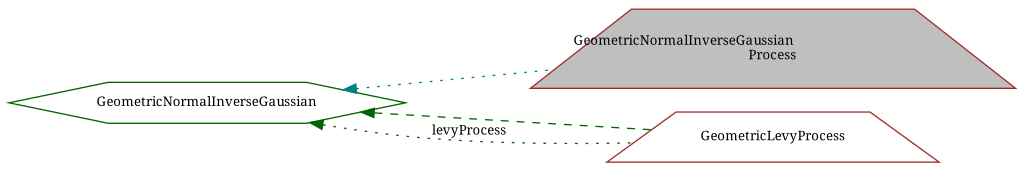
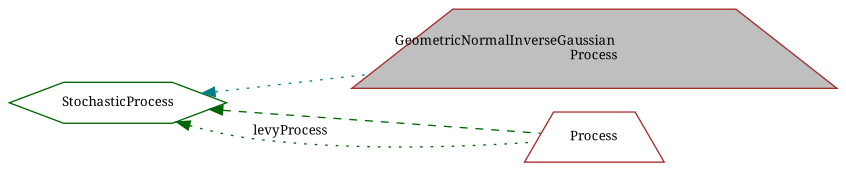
node "GeometricNormalInverseGaussian": label "GeometricNormalInverseGaussian" -> "StochasticProcess"
node "GeometricLevyProcess": label "GeometricLevyProcess" -> "Process"
